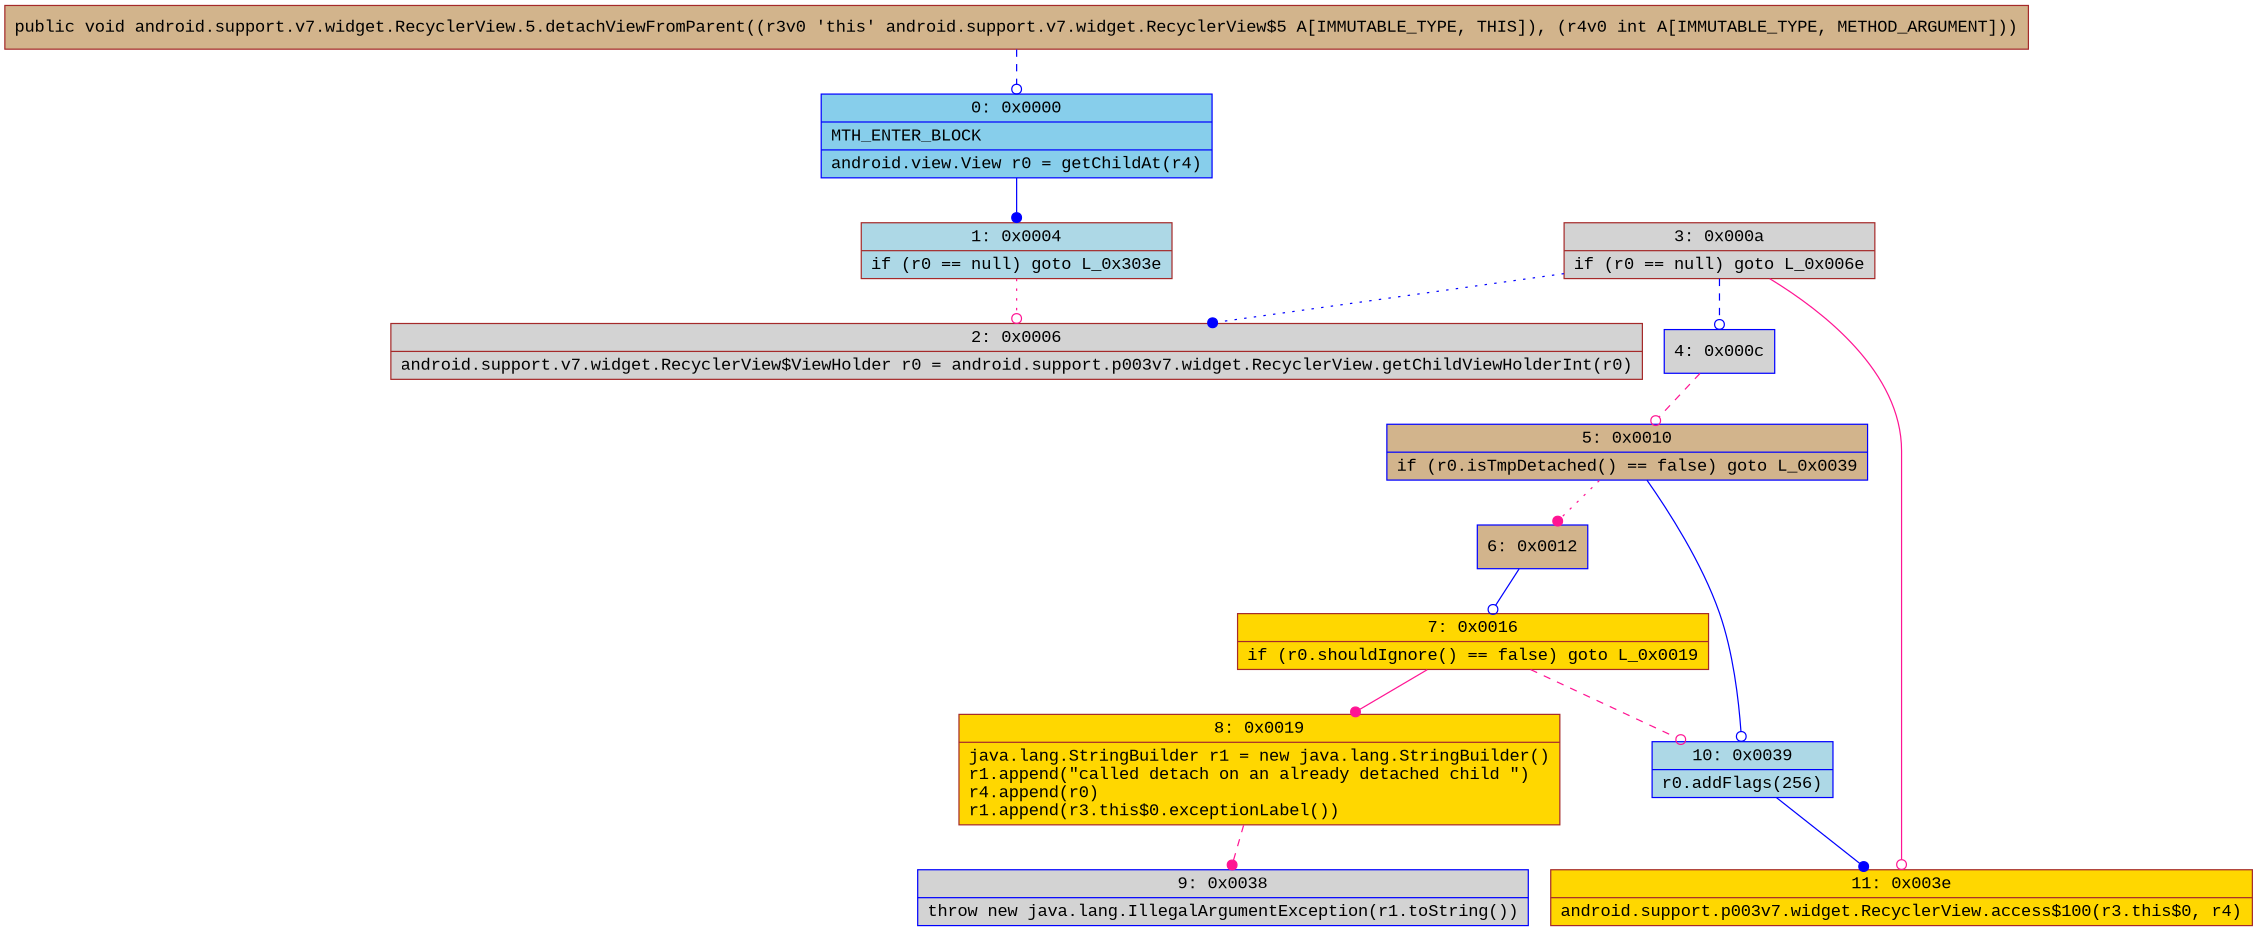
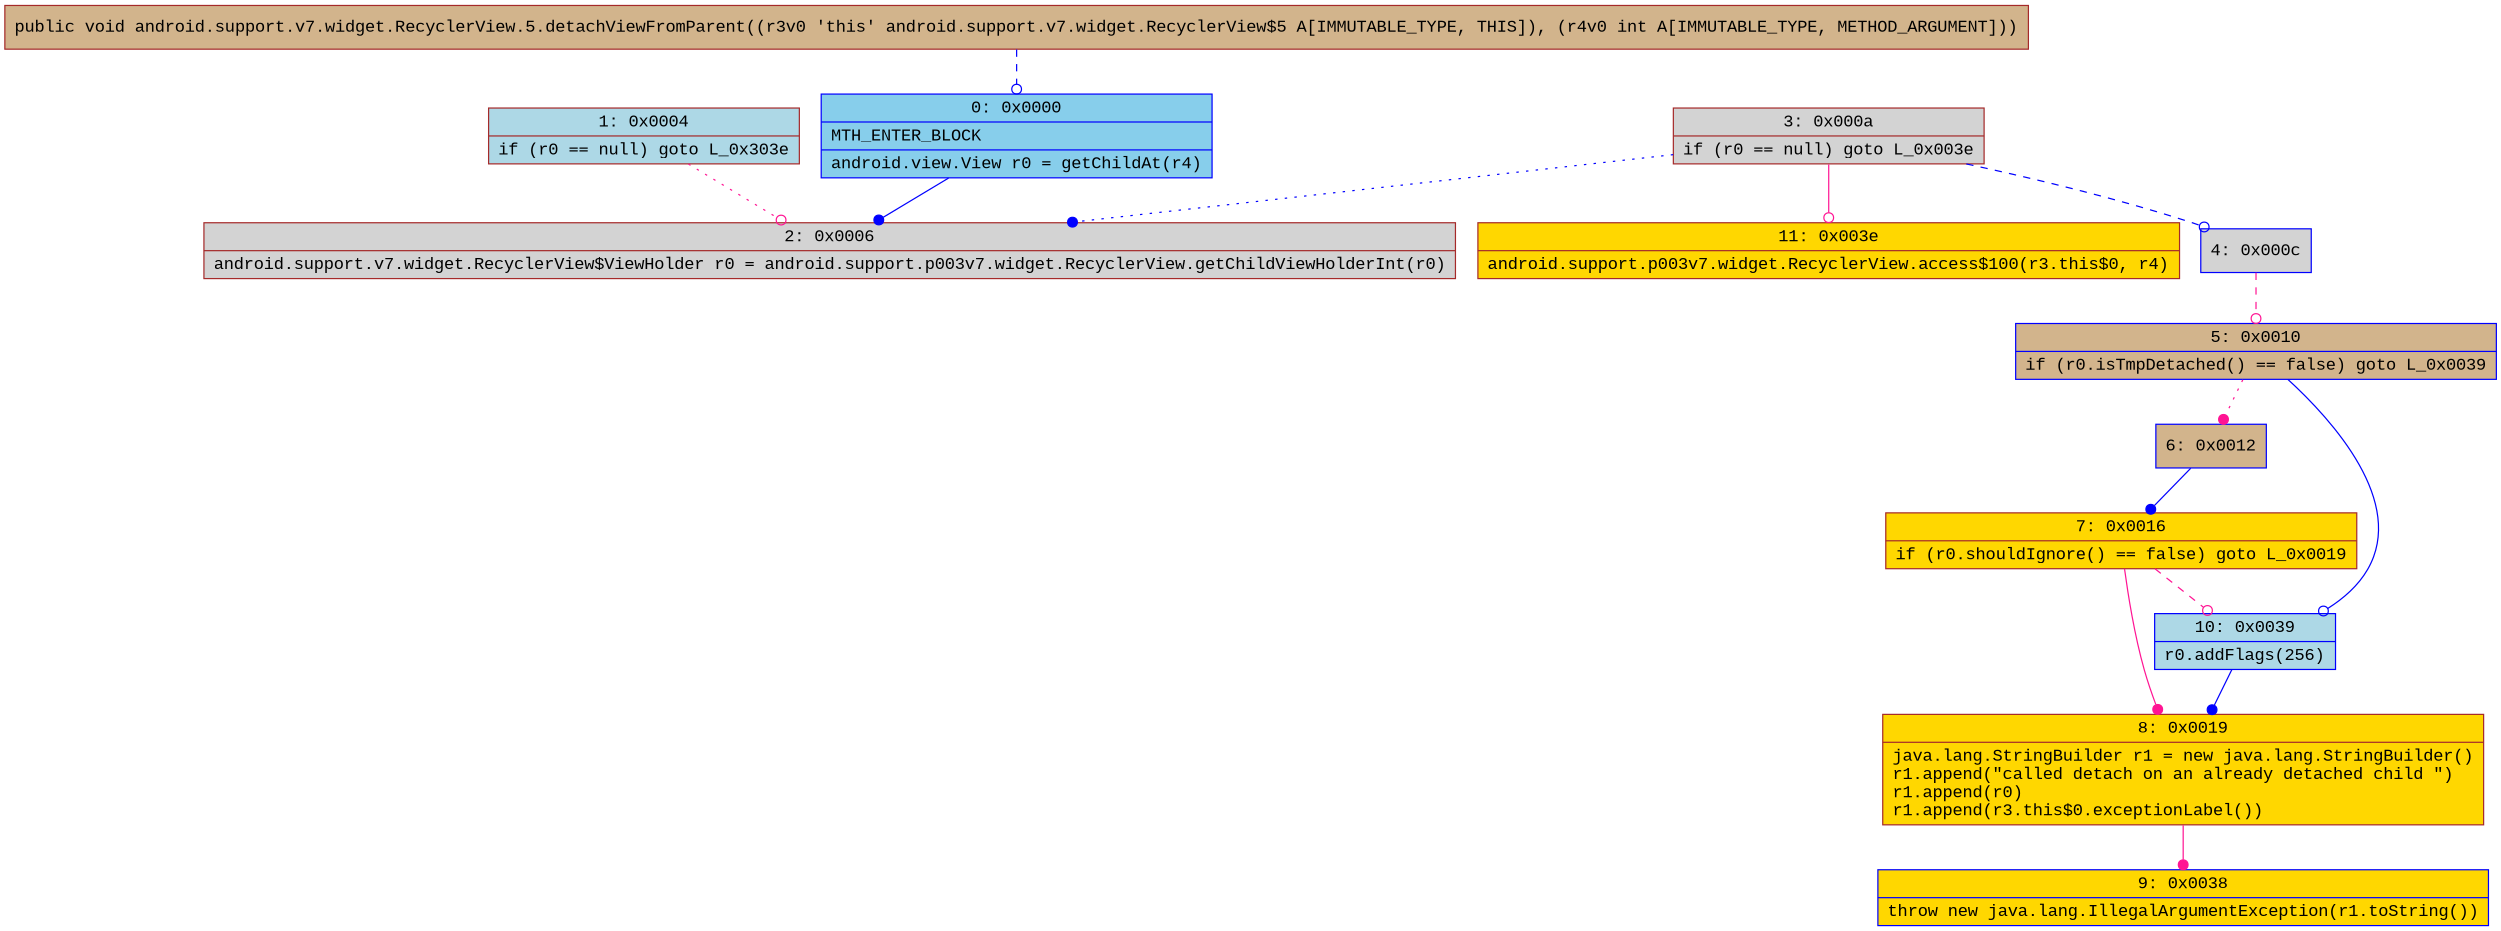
edge "0: 0x0000" -> "1: 0x0004": now "0: 0x0000" -> "2: 0x0006"
node "3: 0x000a": text "if (r0 == null) goto L_0x006e" -> "if (r0 == null) goto L_0x003e"
edge "6: 0x0012" -> "7: 0x0016": arrowhead odot -> dot
node "8: 0x0019": text "r4.append(r0)" -> "r1.append(r0)"
edge "10: 0x0039" -> "11: 0x003e": now "10: 0x0039" -> "8: 0x0019"
edge "8: 0x0019" -> "9: 0x0038": style dashed -> solid
node "9: 0x0038": fillcolor lightgrey -> gold
